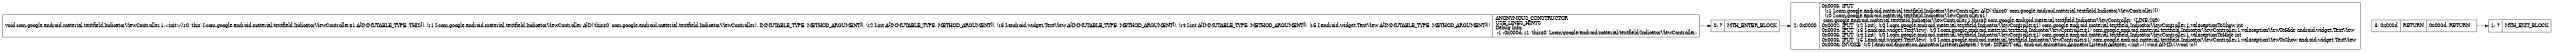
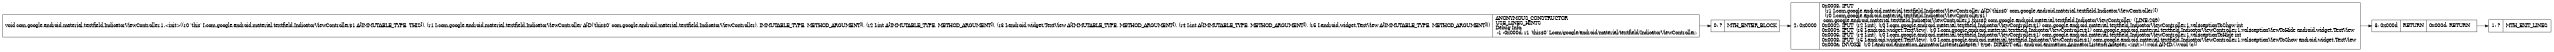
edge "2: 0x0000" -> "3: 0x000d": added
node "1: ?": text "MTH_EXIT_BLOCK" -> "MTH_EXIT_LINES"
